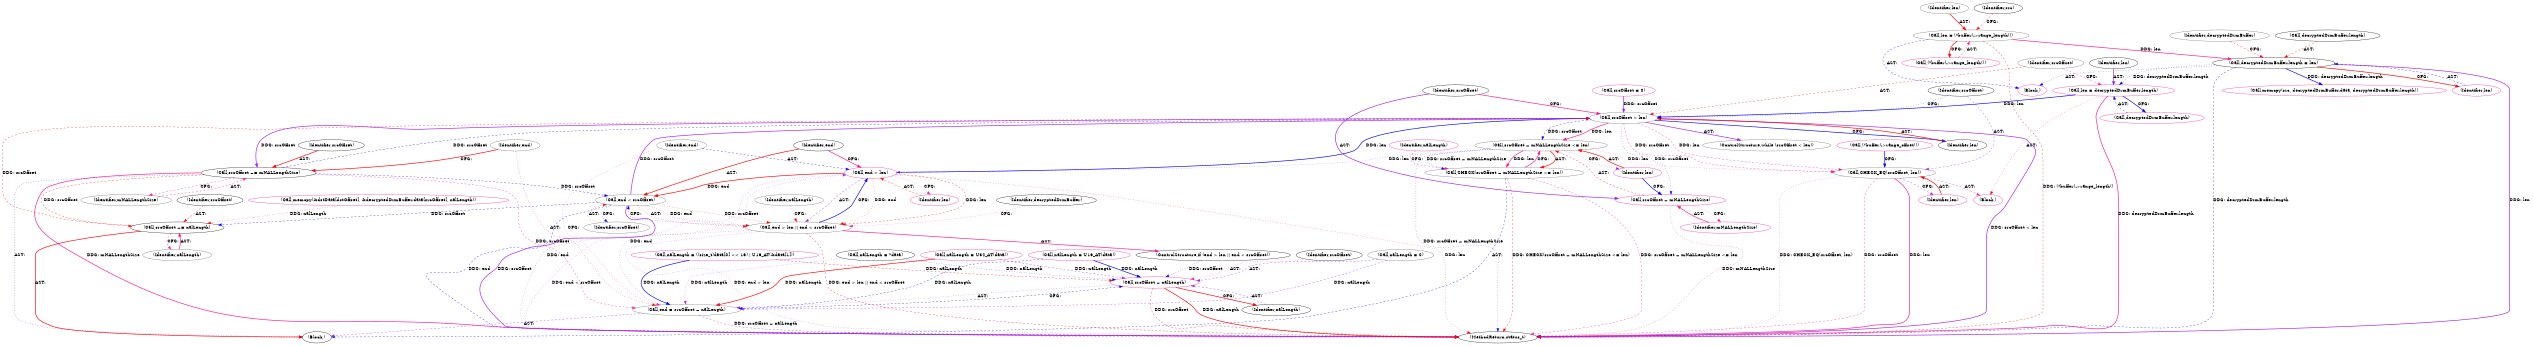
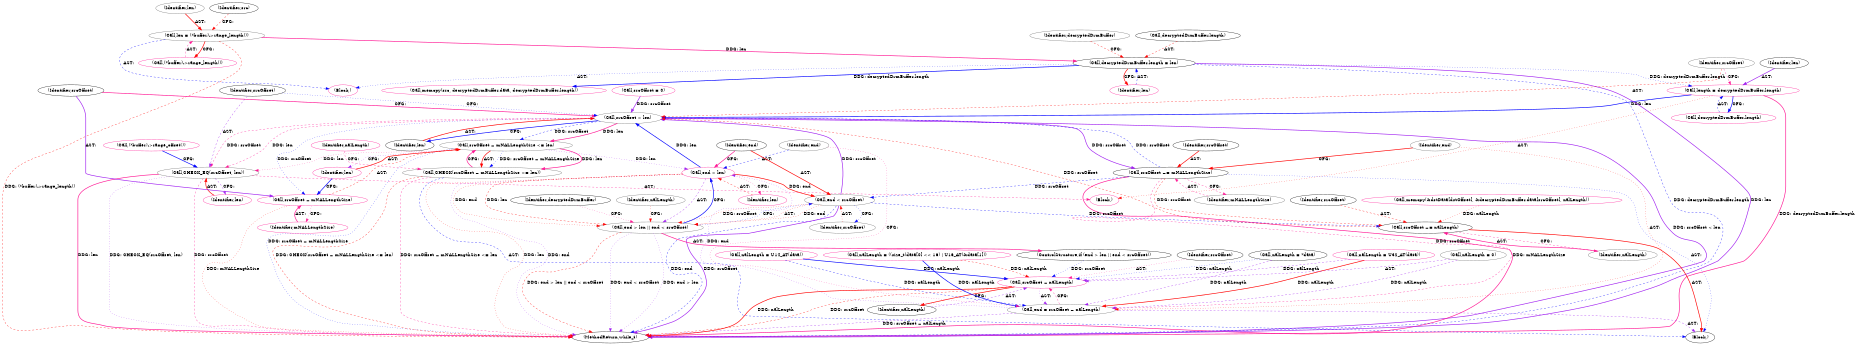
node "(Call,len = decryptedDrmBuffer.length)": label "(Call,len = decryptedDrmBuffer.length)" -> "(Call,length = decryptedDrmBuffer.length)"
node "(ControlStructure,while (srcOffset < len))": removed
node "(Call,nalLength = U16_AT(data))": label "(Call,nalLength = U16_AT(data))" -> "(Call,nalLength = U14_AT(data))"
edge "(Call,nalLength = *data)" -> "(Call,end = srcOffset + nalLength)": style dotted -> dashed
edge "(Call,end = srcOffset + nalLength)" -> "(Call,srcOffset + nalLength)": color blue -> deeppink
node "(MethodReturn,status_t)": label "(MethodReturn,status_t)" -> "(MethodReturn,while_t)"
